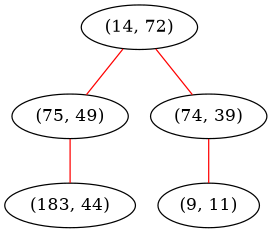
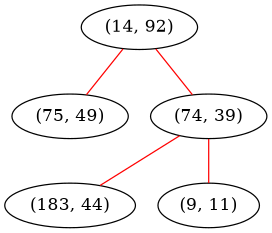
node "(14, 72)": label "(14, 72)" -> "(14, 92)"
edge "(75, 49)" -- "(183, 44)": now "(74, 39)" -- "(183, 44)"
